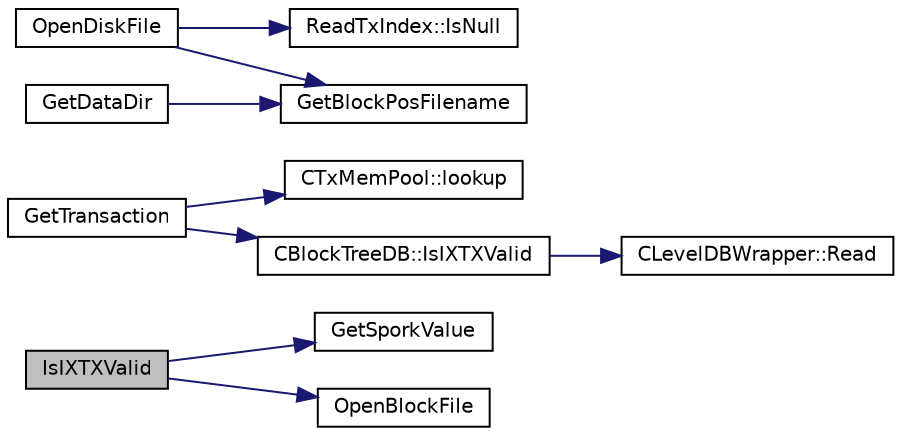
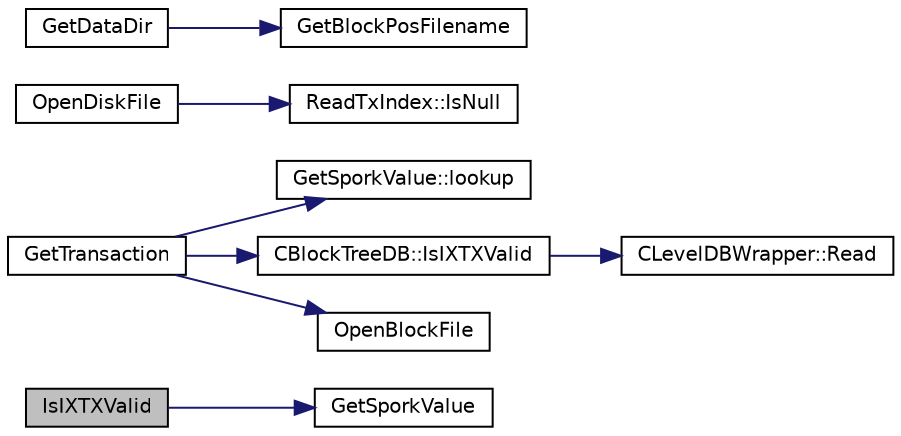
edge "OpenDiskFile" -> "GetBlockPosFilename": removed
node "CTxMemPool::lookup": label "CTxMemPool::lookup" -> "GetSporkValue::lookup"
edge "IsIXTXValid" -> "OpenBlockFile": now "GetTransaction" -> "OpenBlockFile"
